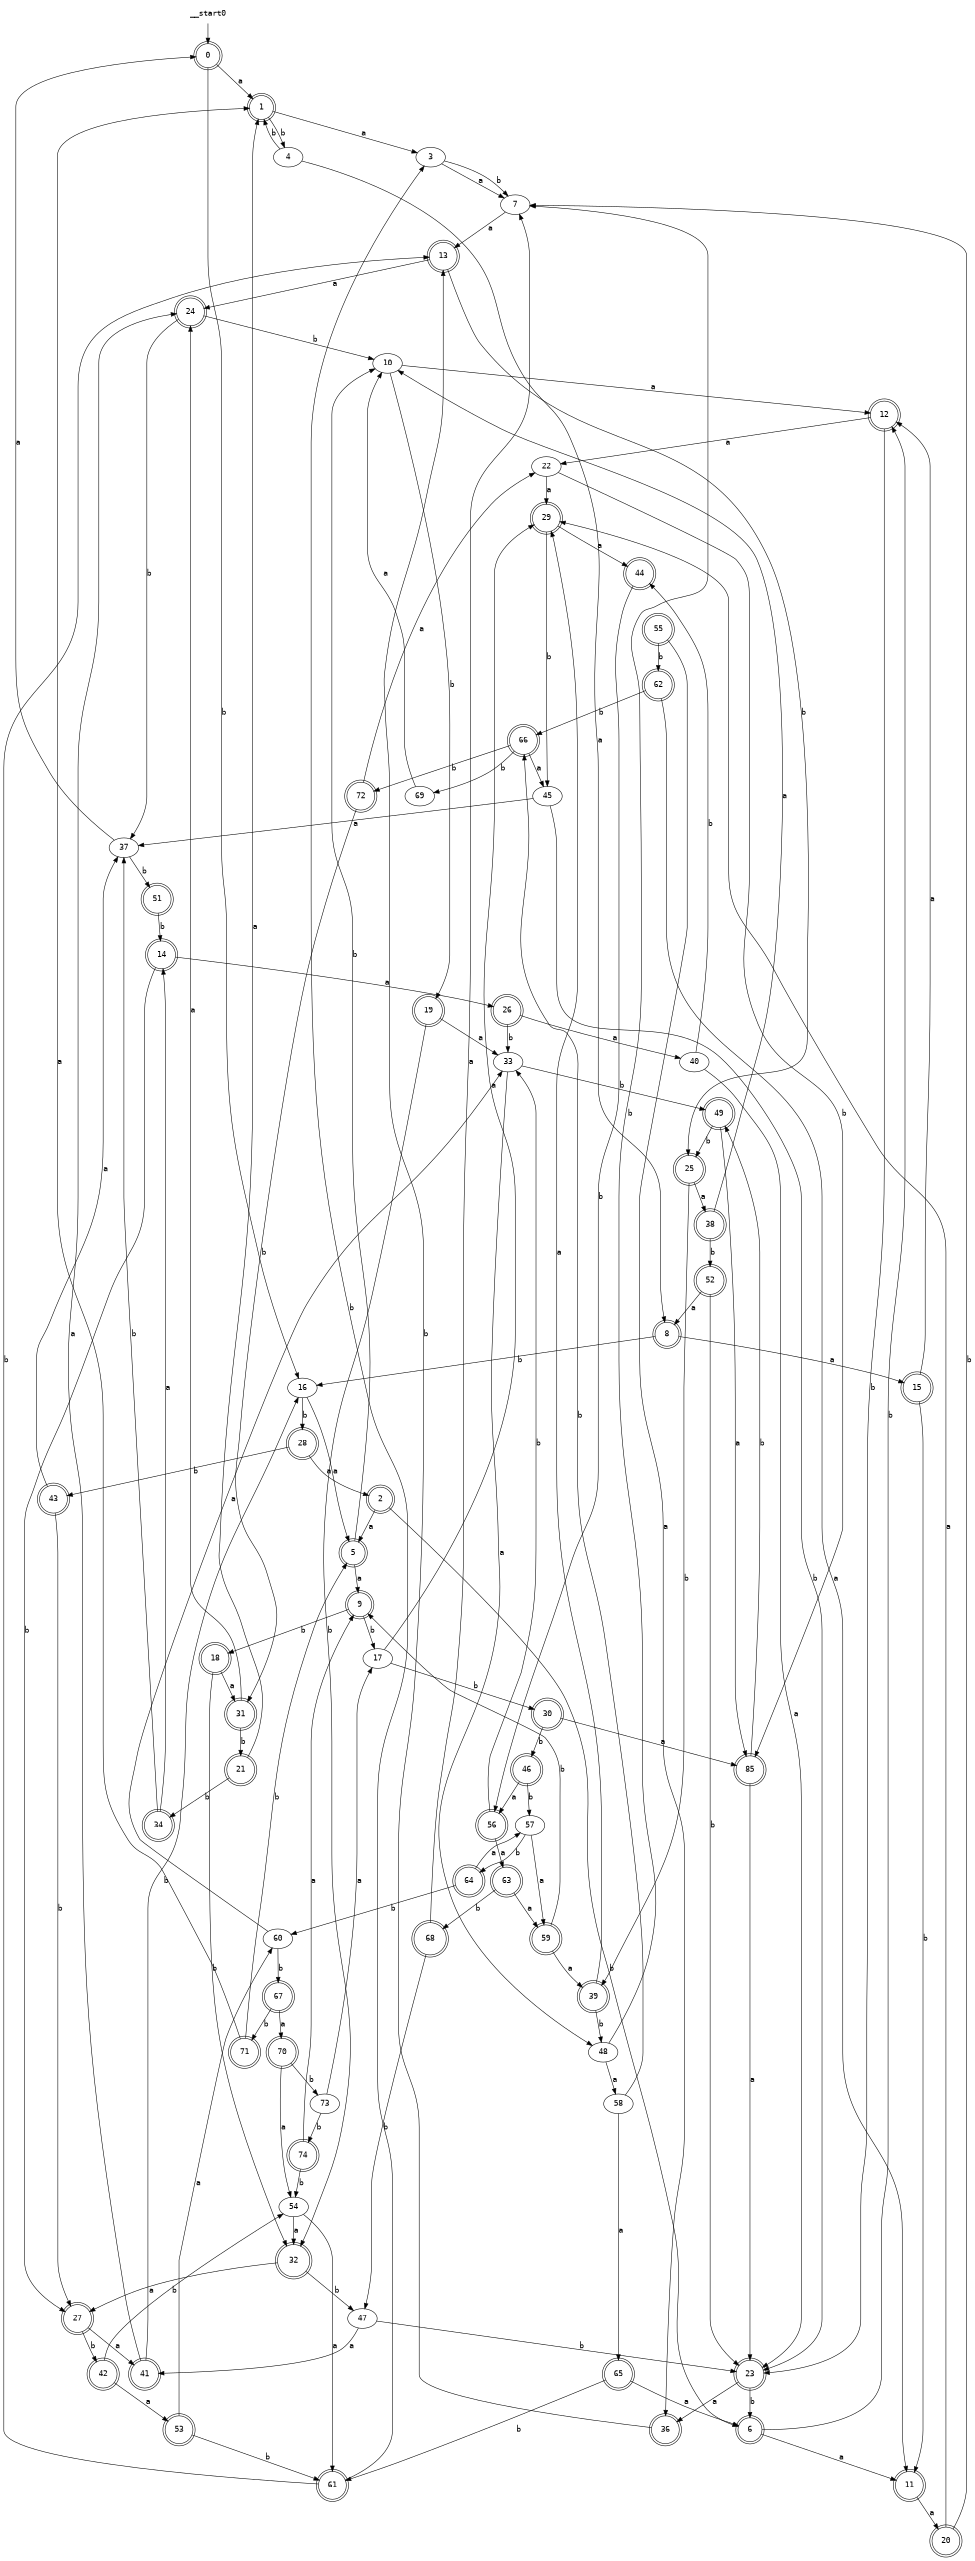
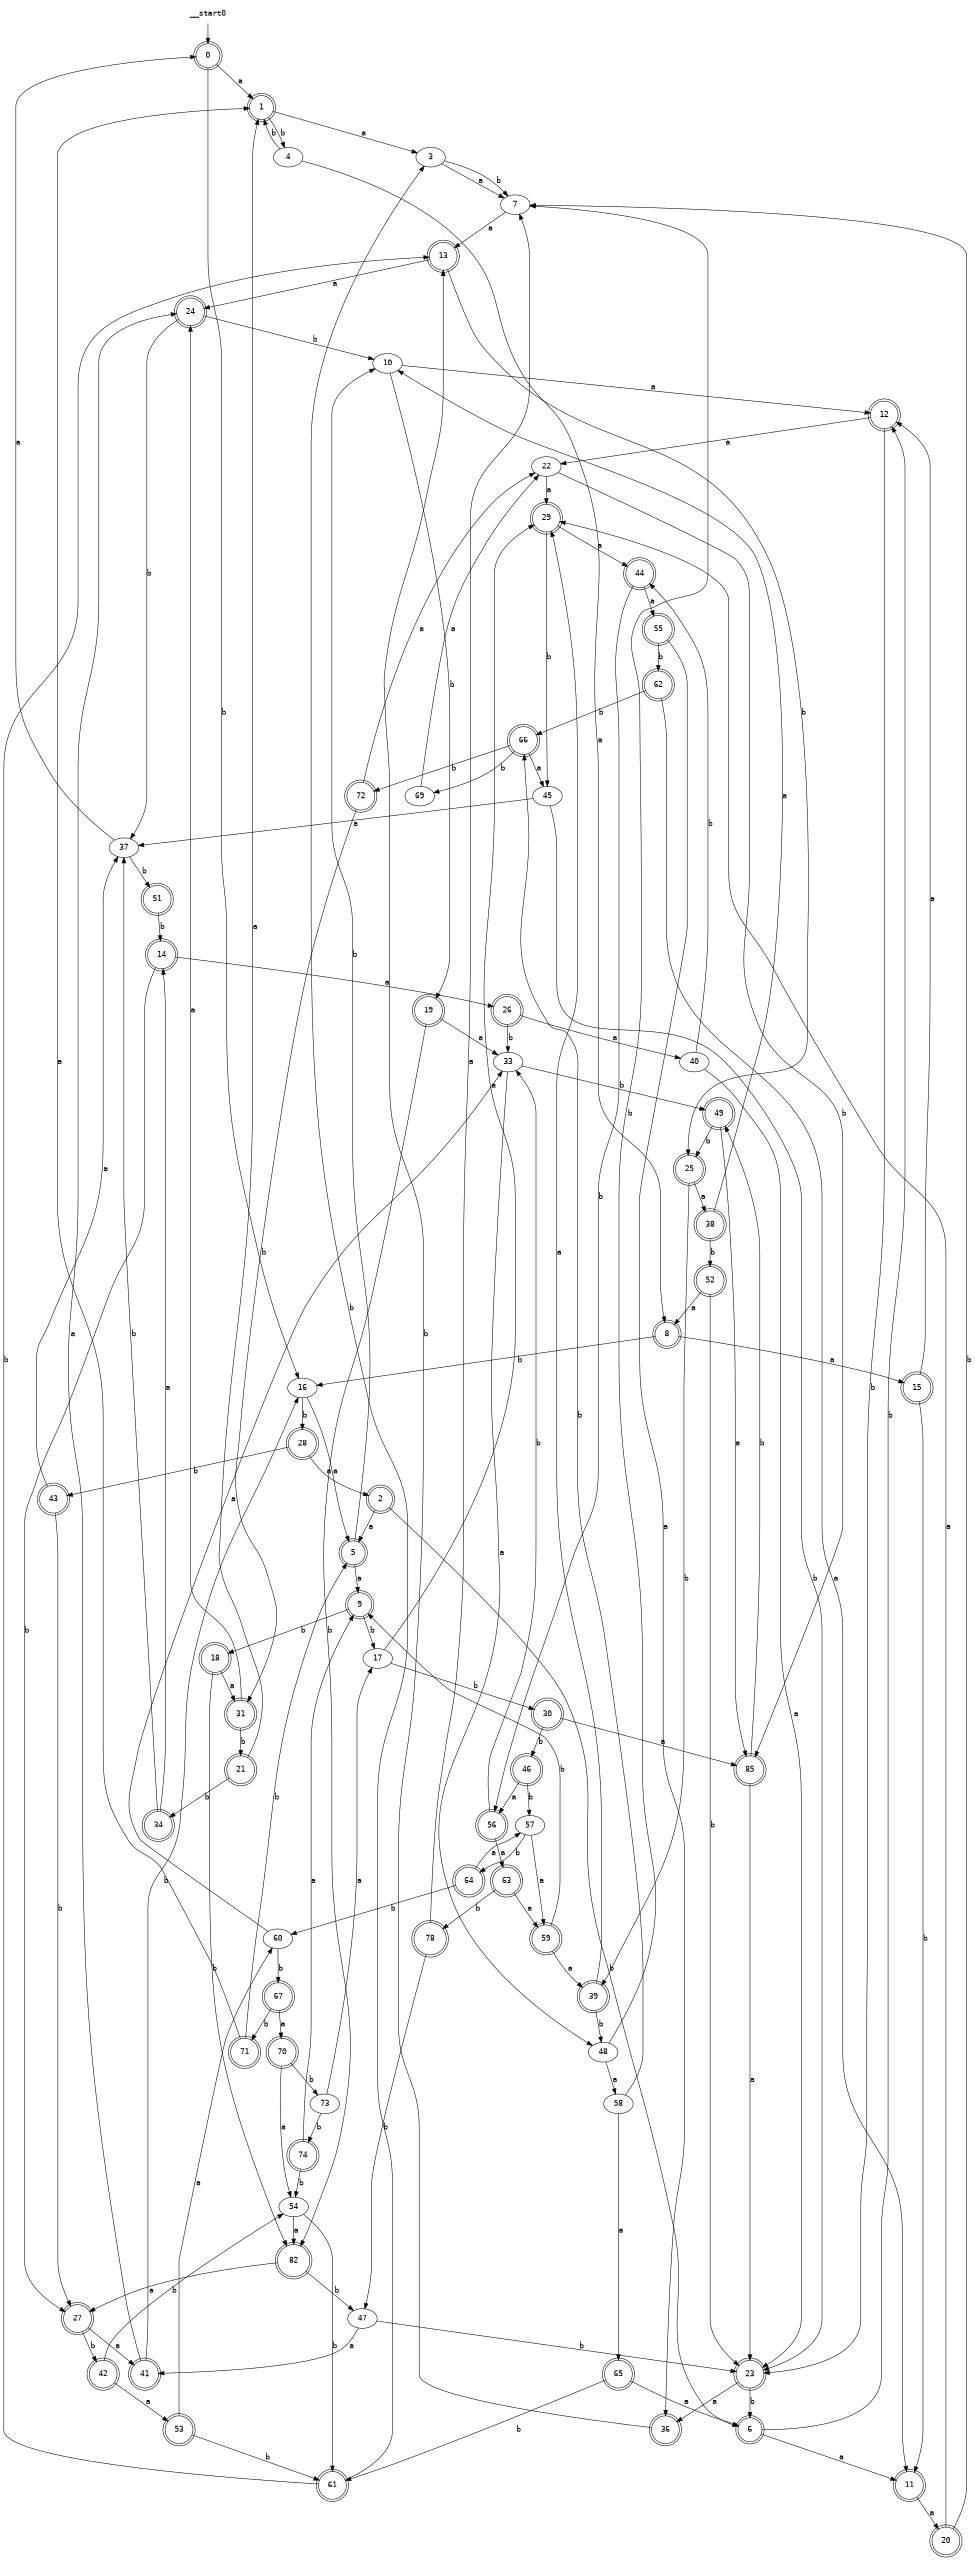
edge "69" -> "10": now "69" -> "22"
edge "44" -> "55": added, label "a"
node "68": label "68" -> "78"
node "32": label "32" -> "82"
edge "54" -> "61": label "a" -> "b"
